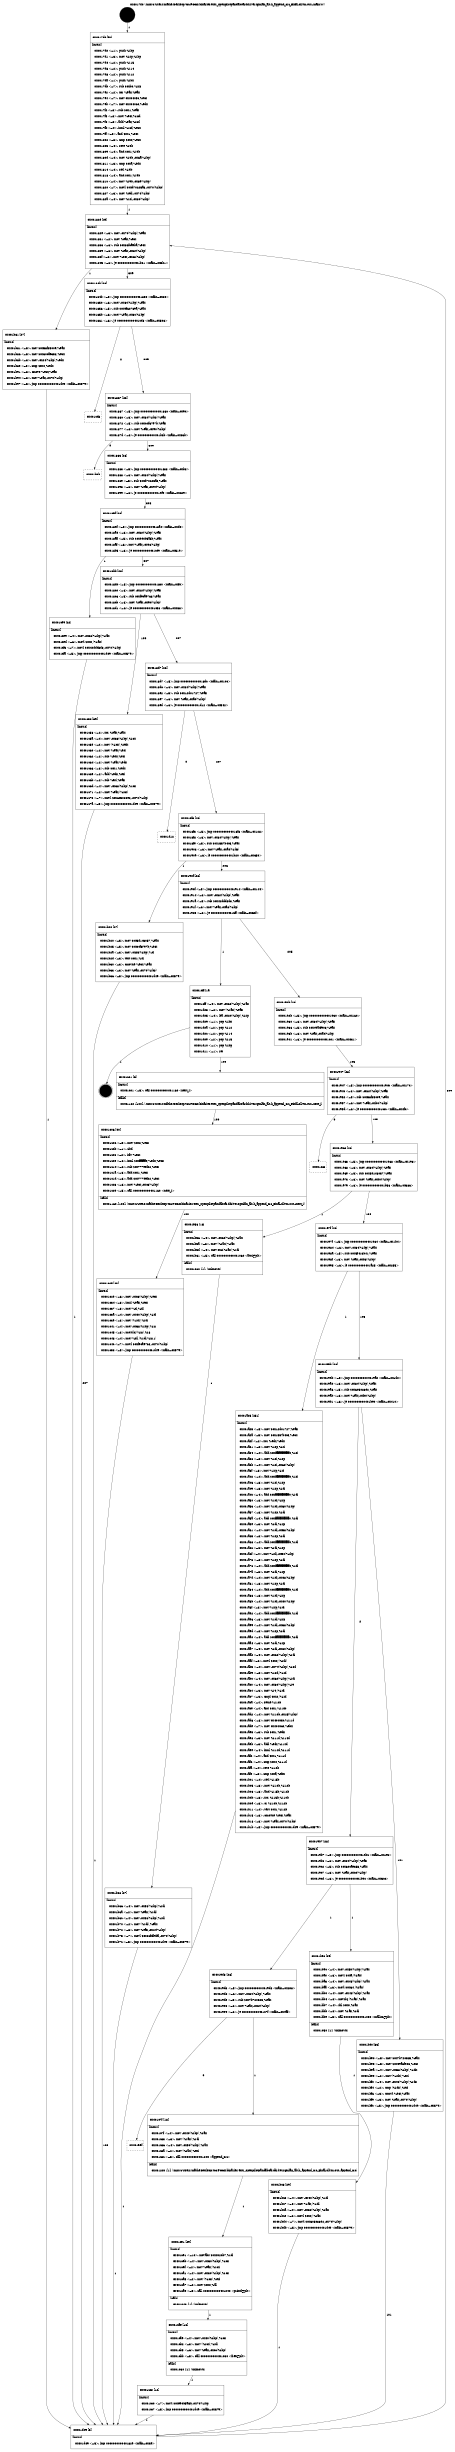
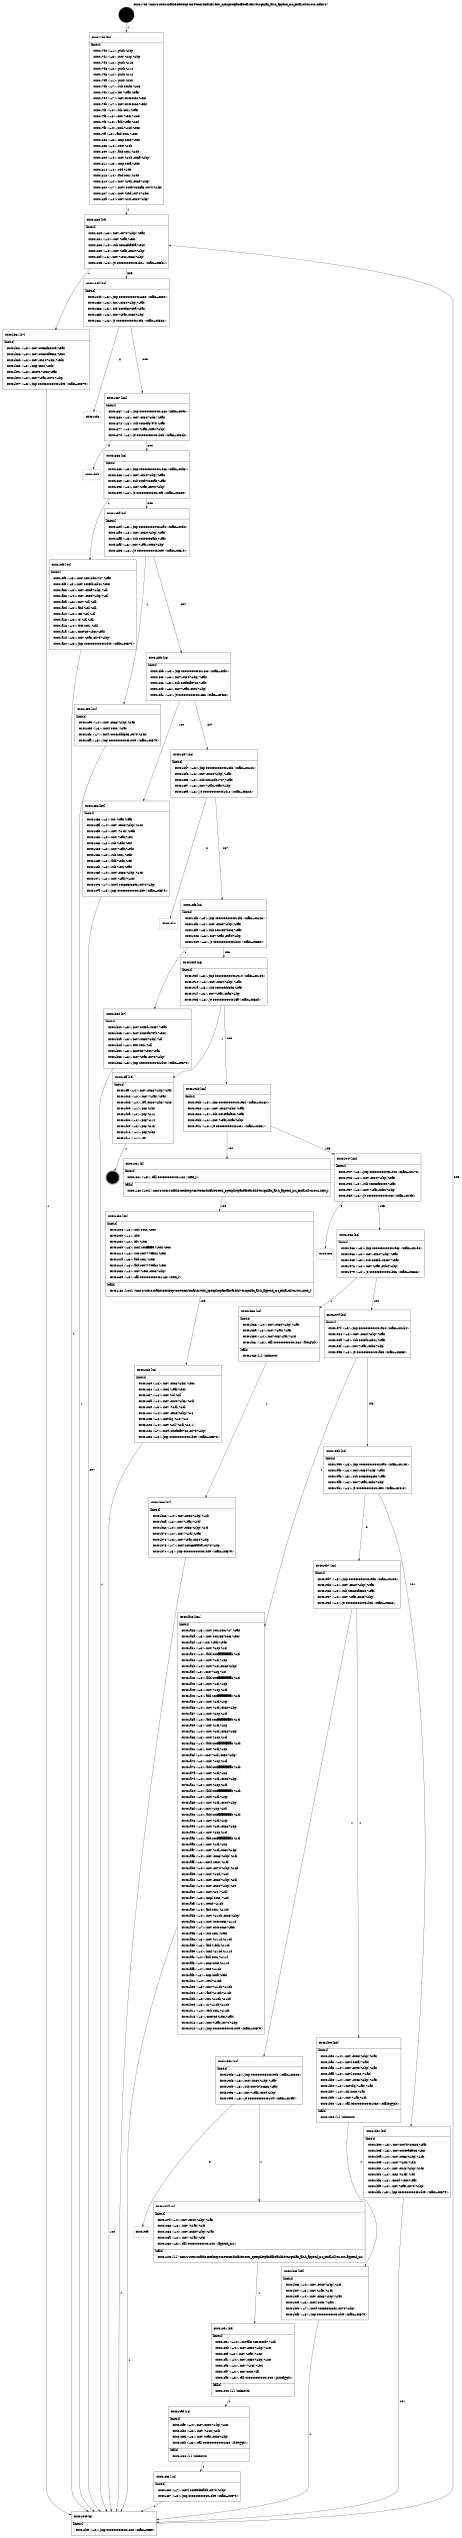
node "0x4019f9 [44]": added
edge "0x401cff [19]" -> "0x401c01 [5]": now "0x40192b [28]" -> "0x401c01 [5]"
